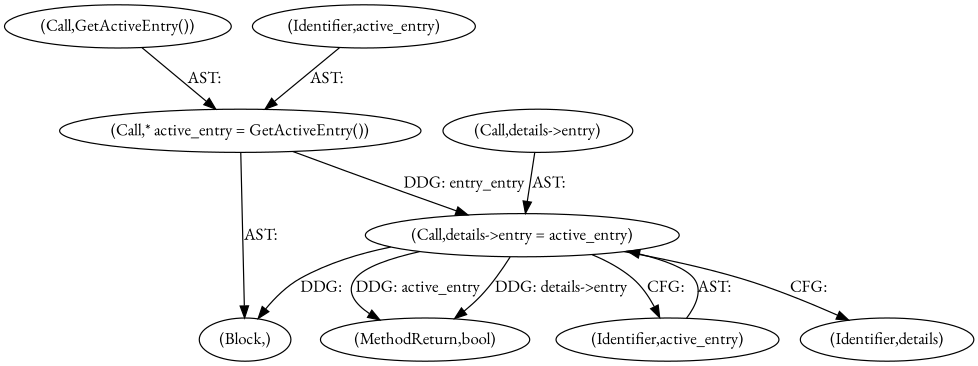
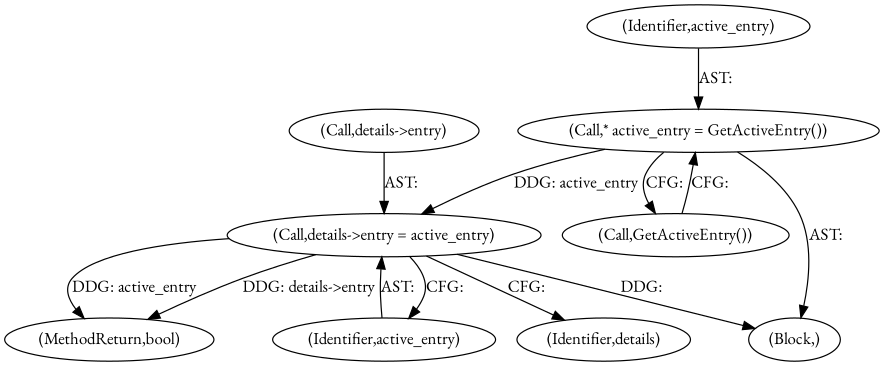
edge "(Call,GetActiveEntry())" -> "(Call,* active_entry = GetActiveEntry())": label "AST: " -> "CFG: "
edge "(Call,* active_entry = GetActiveEntry())" -> "(Call,GetActiveEntry())": added, label "CFG:"
edge "(Call,* active_entry = GetActiveEntry())" -> "(Call,details->entry = active_entry)": label "DDG: entry_entry" -> "DDG: active_entry"
